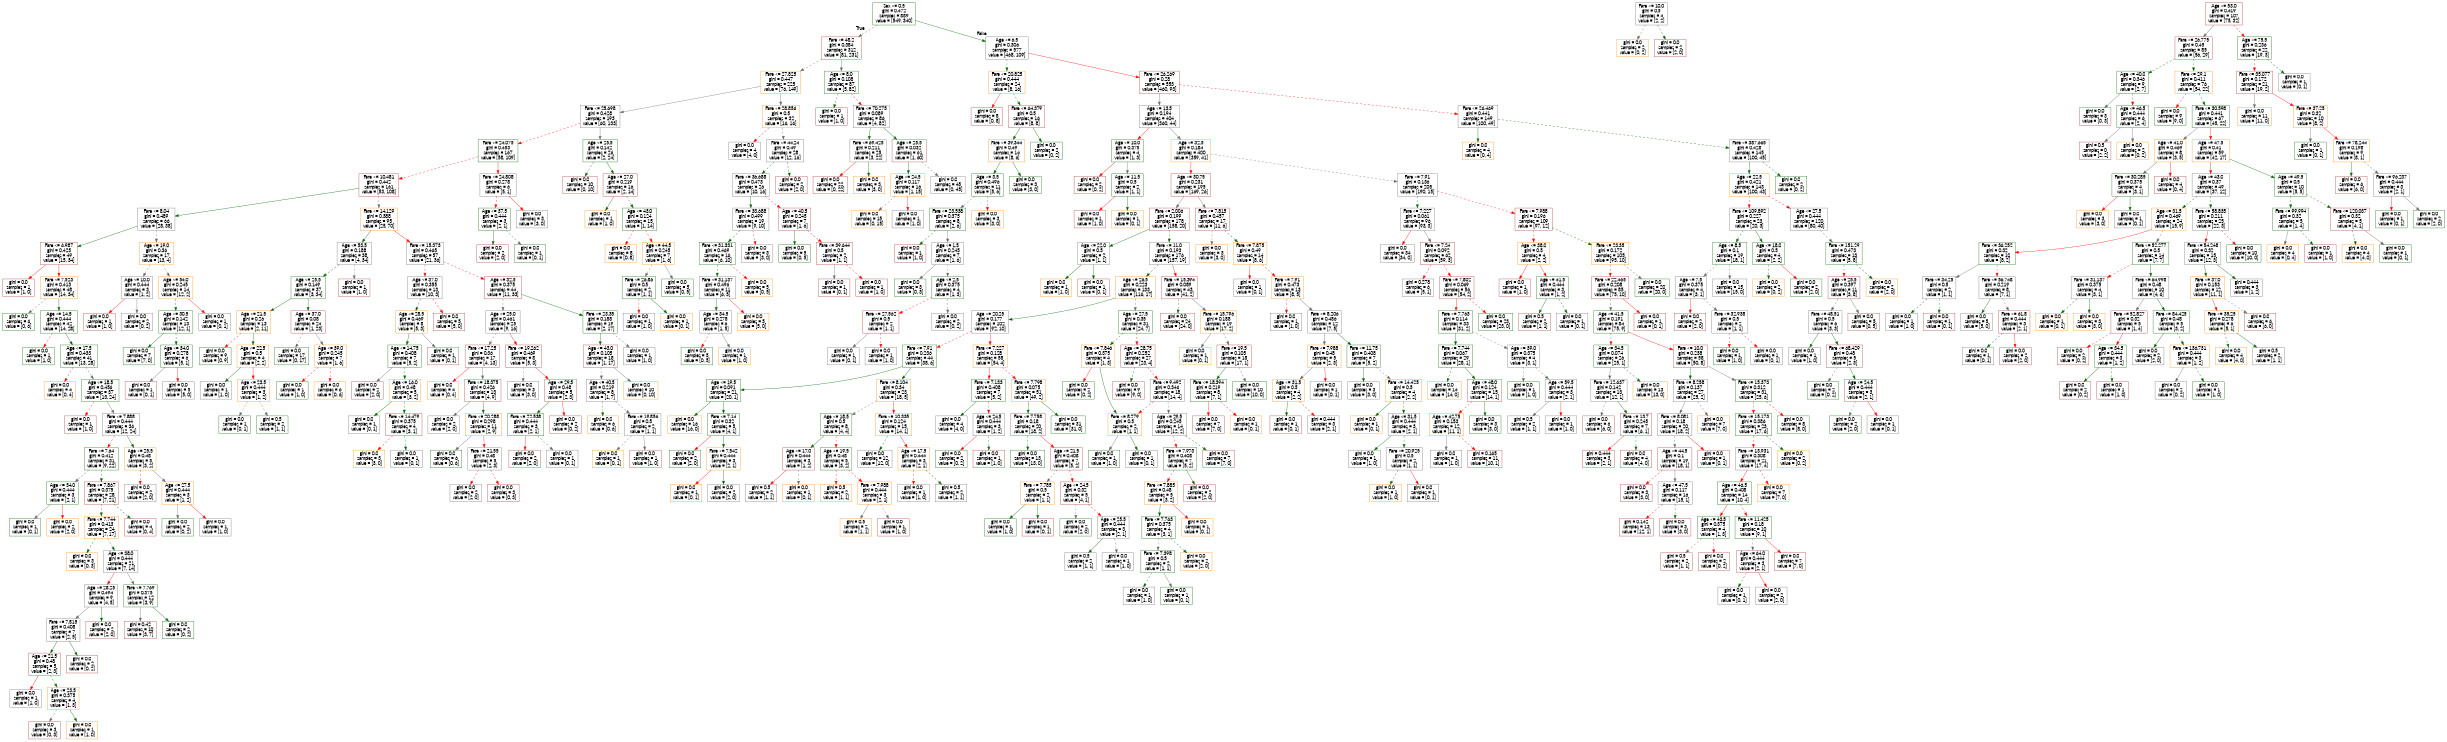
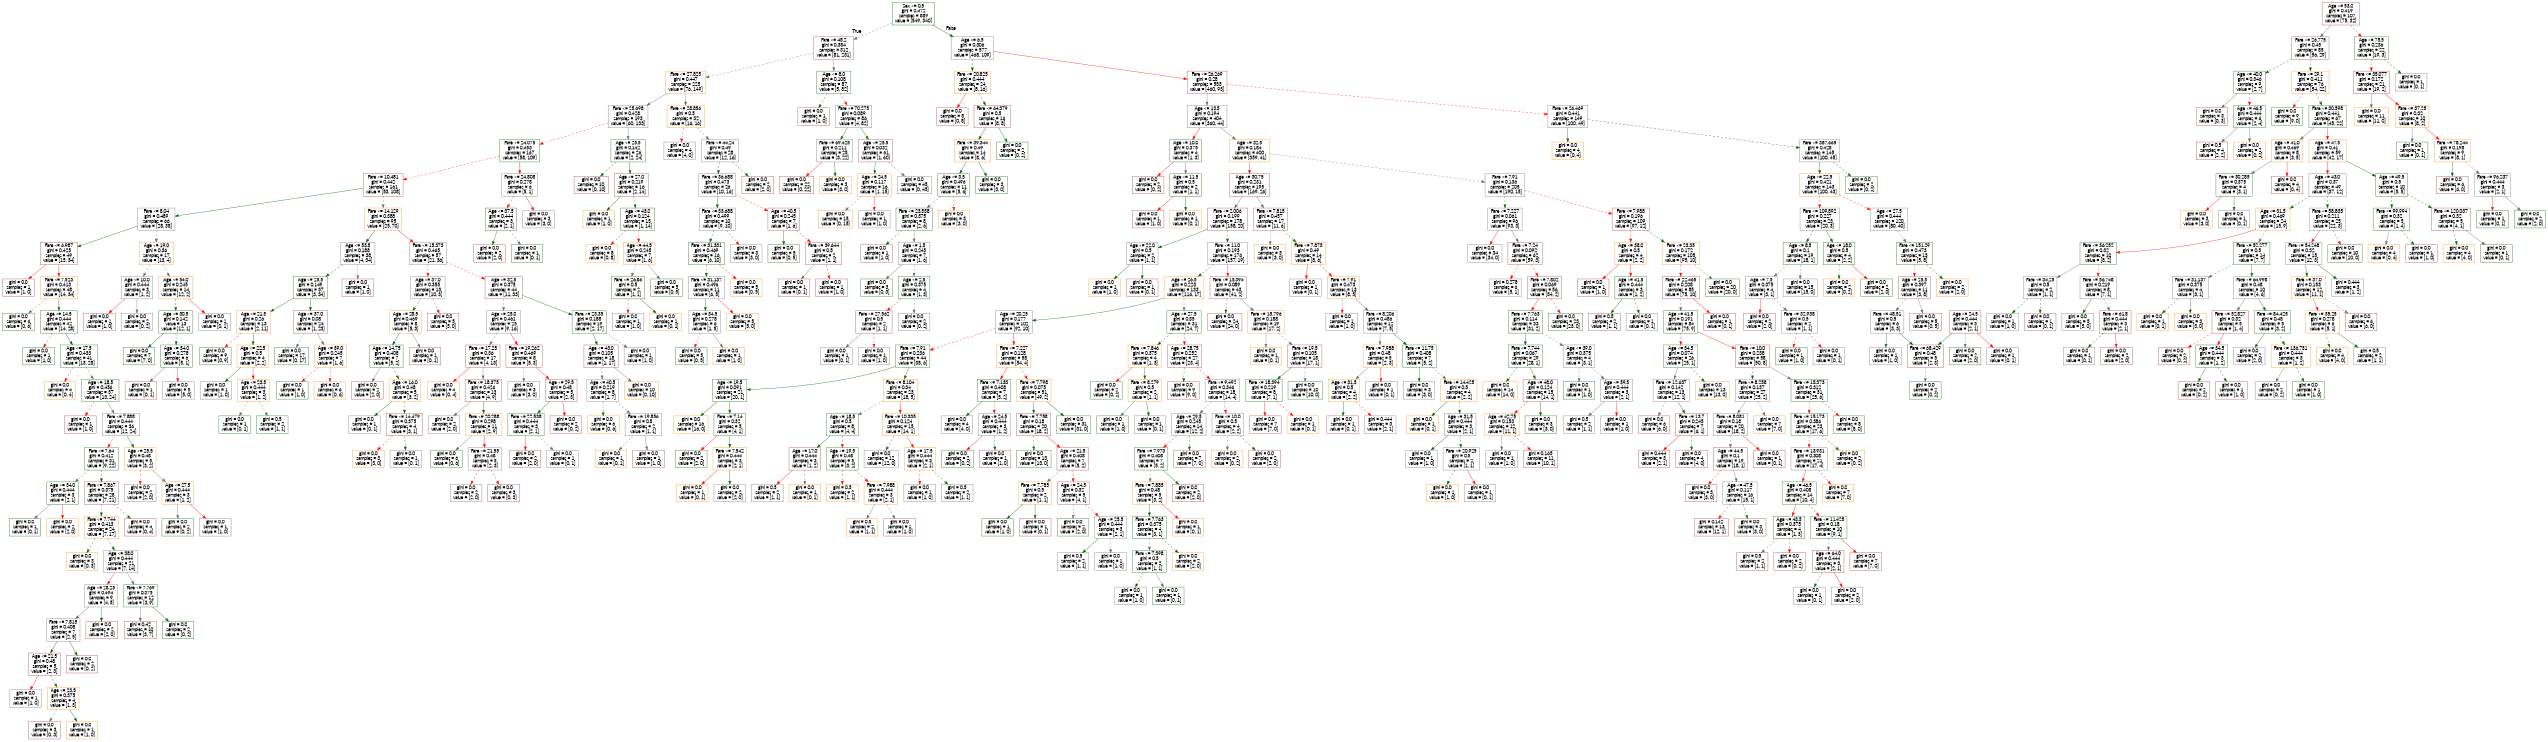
node "gini = 0.5 samples = 0 value = [2, 2]": label "gini = 0.5 samples = 0 value = [2, 2]" -> "gini = 0.5 samples = 4 value = [2, 2]"
node "Fare <= 33.688 gini = 0.499 samples = 19 value = [9, 10]": label "Fare <= 33.688 gini = 0.499 samples = 19 value = [9, 10]" -> "Fare <= 33.688 gini = 0.499 samples = 10 value = [9, 10]"
edge "Fare <= 52.277 gini = 0.5 samples = 14 value = [7, 7]" -> "Fare <= 31.137 gini = 0.375 samples = 4 value = [3, 1]": color red -> gray40
node "Age <= 30.5 gini = 0.142 samples = 13 value = [12, 1]": label "Age <= 30.5 gini = 0.142 samples = 13 value = [12, 1]" -> "Age <= 30.5 gini = 0.142 value = 13 value = [12, 1]"
edge "Fare <= 10.0 gini = 0.238 samples = 58 value = [50, 8]" -> "Fare <= 8.258 gini = 0.137 samples = 27 value = [25, 2]": style solid -> dashed
edge "Fare <= 68.429 gini = 0.48 samples = 5 value = [2, 3]" -> "Age <= 24.5 gini = 0.444 samples = 3 value = [2, 1]": reversed
edge "Fare <= 9.492 gini = 0.346 samples = 18 value = [14, 4]" -> "Fare <= 8.279 gini = 0.5 samples = 2 value = [1, 1]": now "Fare <= 9.492 gini = 0.346 samples = 18 value = [14, 4]" -> "Fare <= 10.0 gini = 0.5 samples = 4 value = [2, 2]"
edge "Fare <= 7.973 gini = 0.408 samples = 7 value = [5, 2]" -> "Fare <= 7.885 gini = 0.48 samples = 5 value = [3, 2]": color red -> gray40
